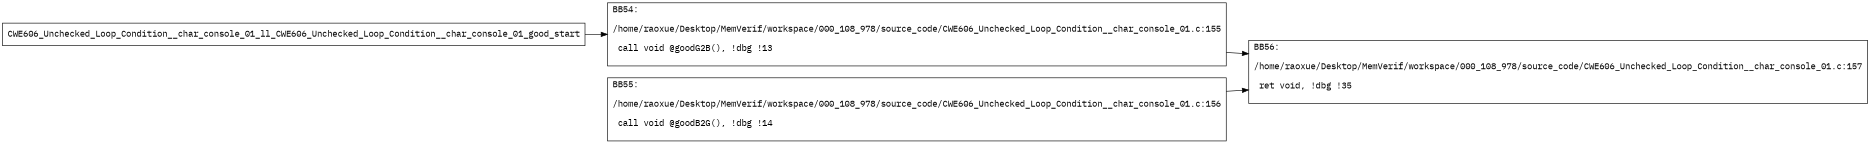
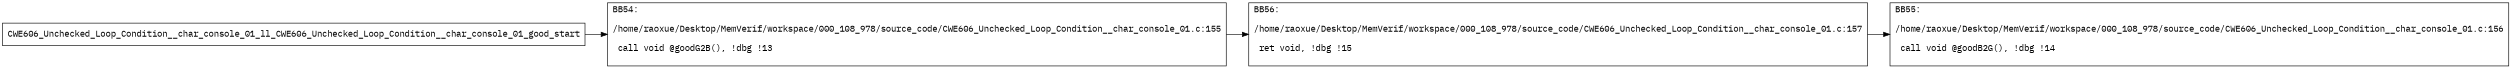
node "BB56:": text "ret void, !dbg !35" -> "ret void, !dbg !15"
edge "BB55:" -> "BB56:": reversed
